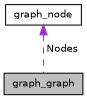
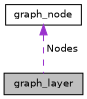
node "graph_graph": label "graph_graph" -> "graph_layer"
